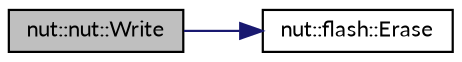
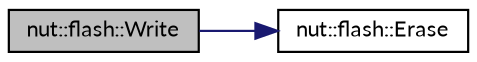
node "nut::nut::Write": label "nut::nut::Write" -> "nut::flash::Write"
